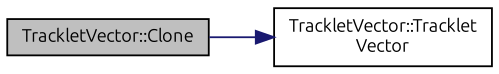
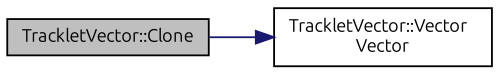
node "TrackletVector::Tracklet Vector": label "TrackletVector::Tracklet Vector" -> "TrackletVector::Vector Vector"
